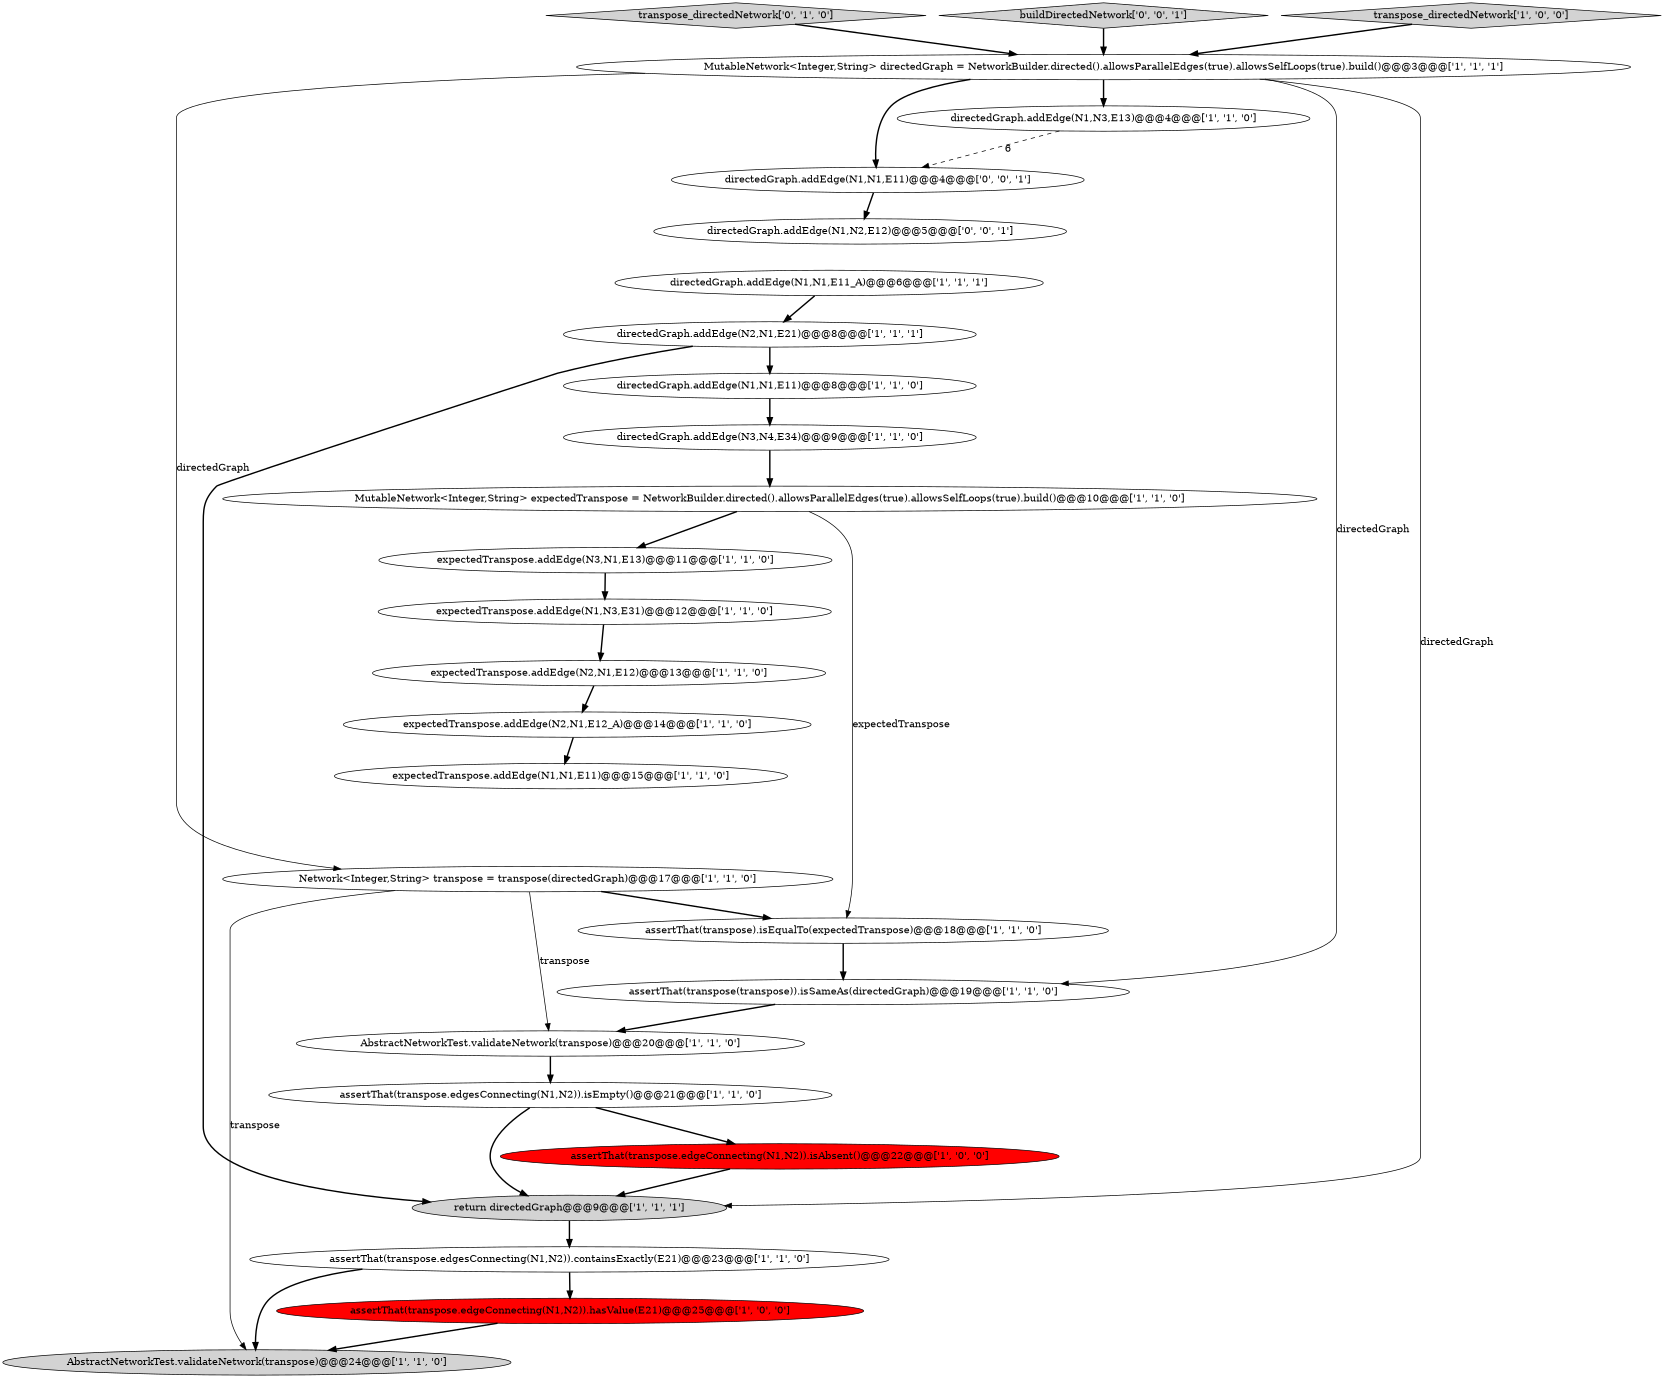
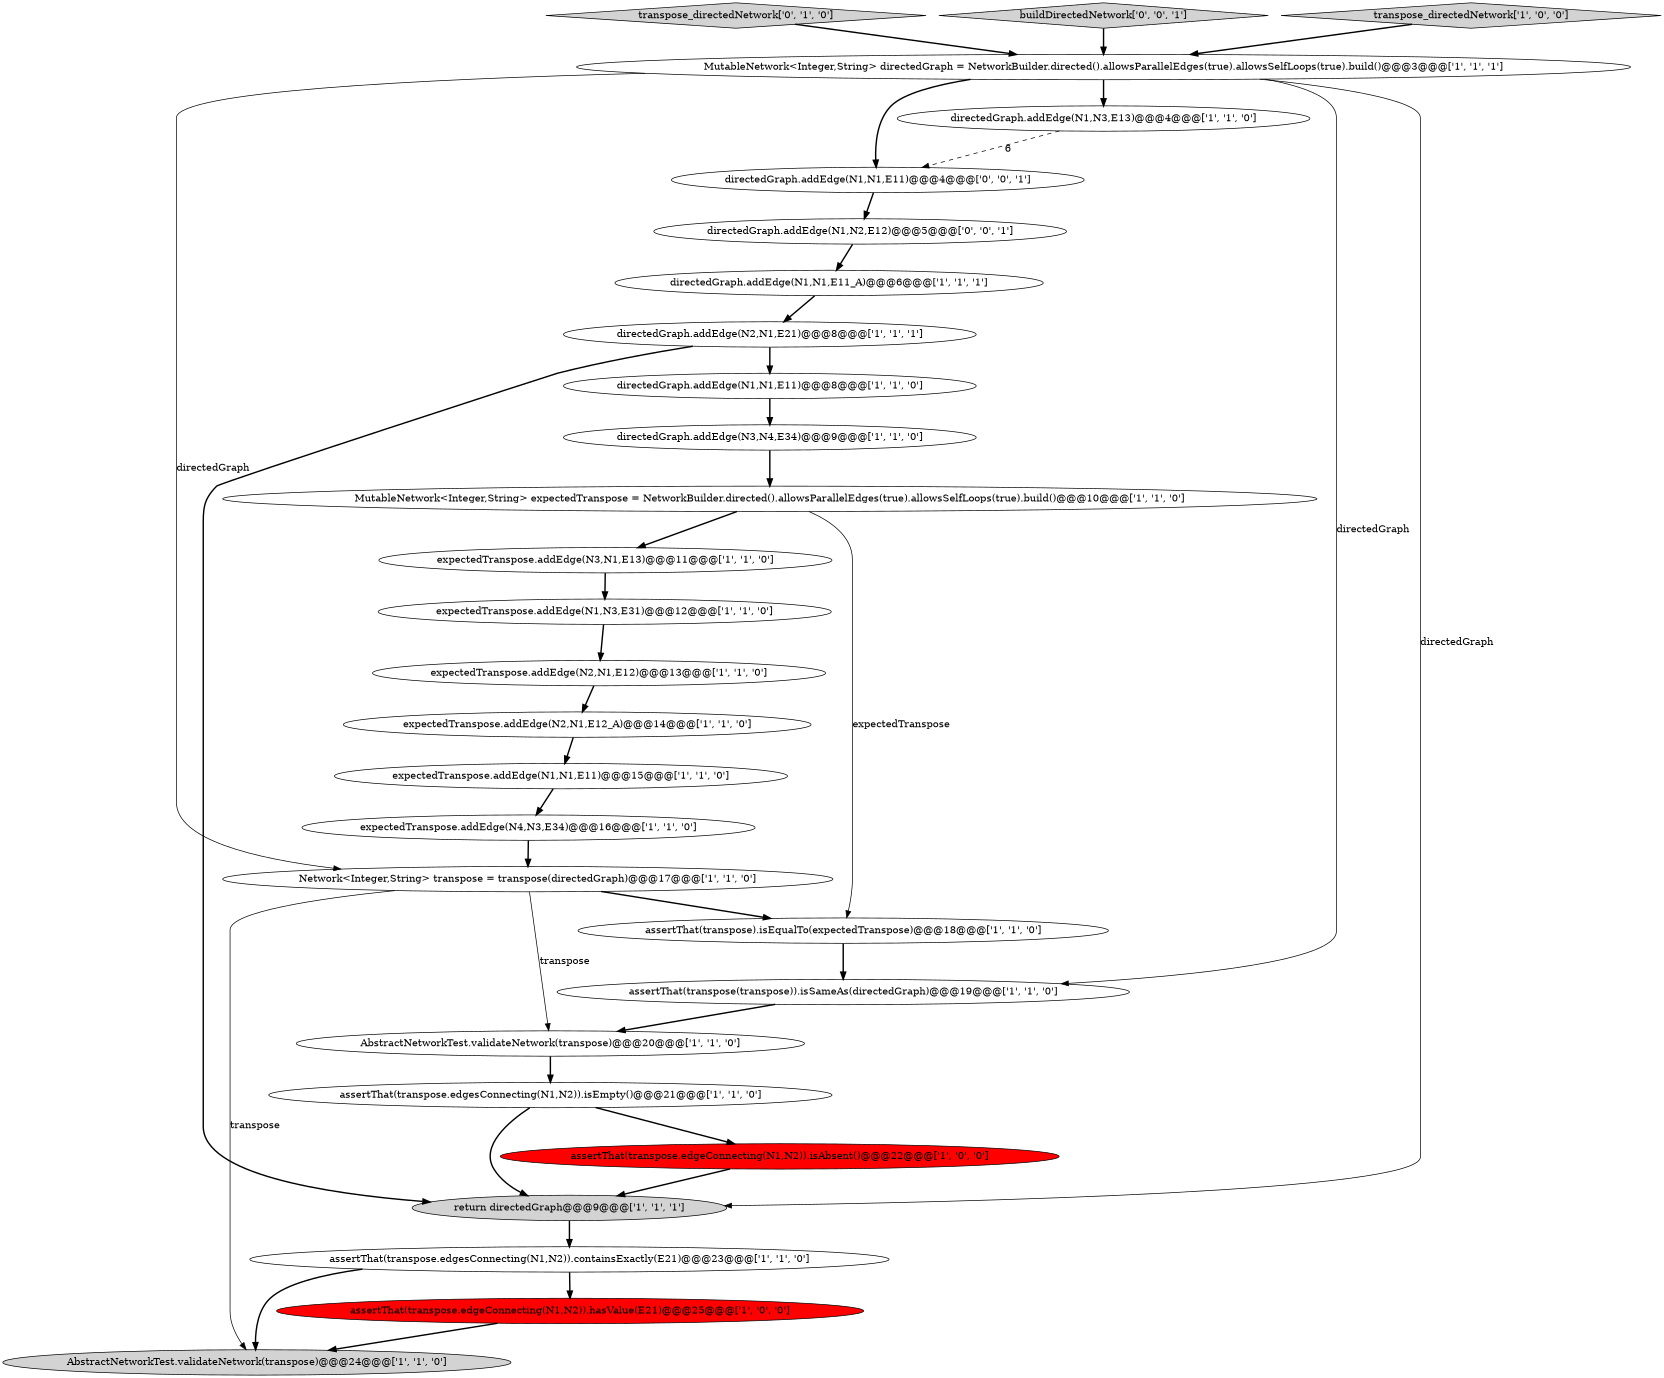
edge "directedGraph.addEdge(N1,N2,E12)@@@5@@@['0', '0', '1']" -> "directedGraph.addEdge(N1,N1,E11_A)@@@6@@@['1', '1', '1']": added
node "expectedTranspose.addEdge(N4,N3,E34)@@@16@@@['1', '1', '0']": added
